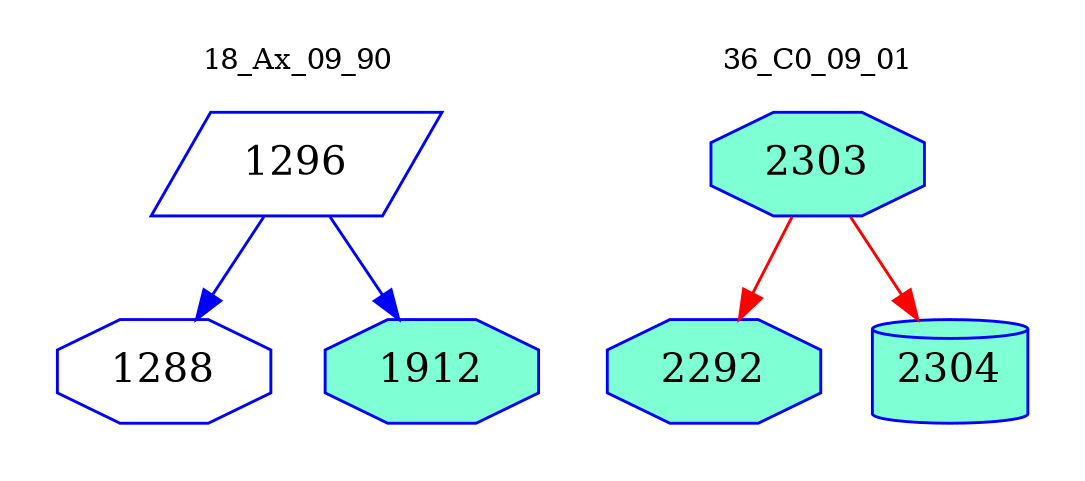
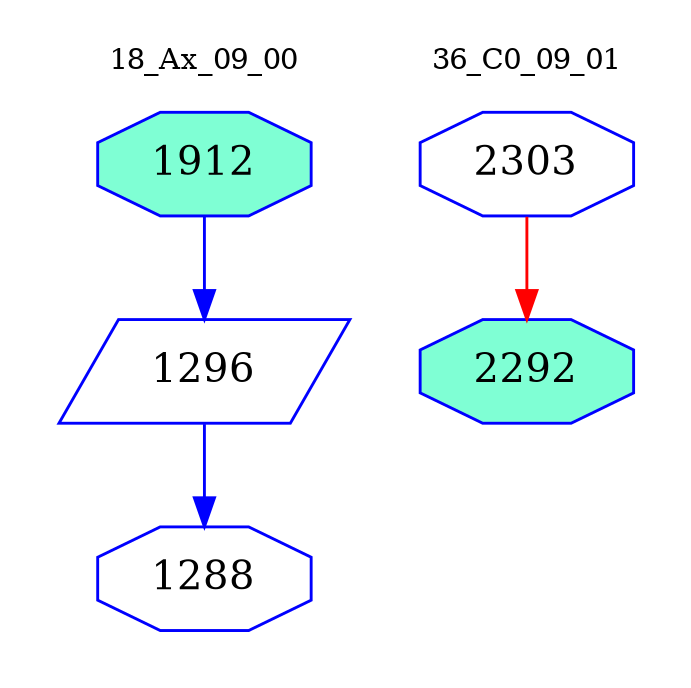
cluster "18_Ax_09_90": label "18_Ax_09_90" -> "18_Ax_09_00"
node "2303": fillcolor aquamarine -> white
edge "1296" -> "1912": reversed
node "2304": removed
